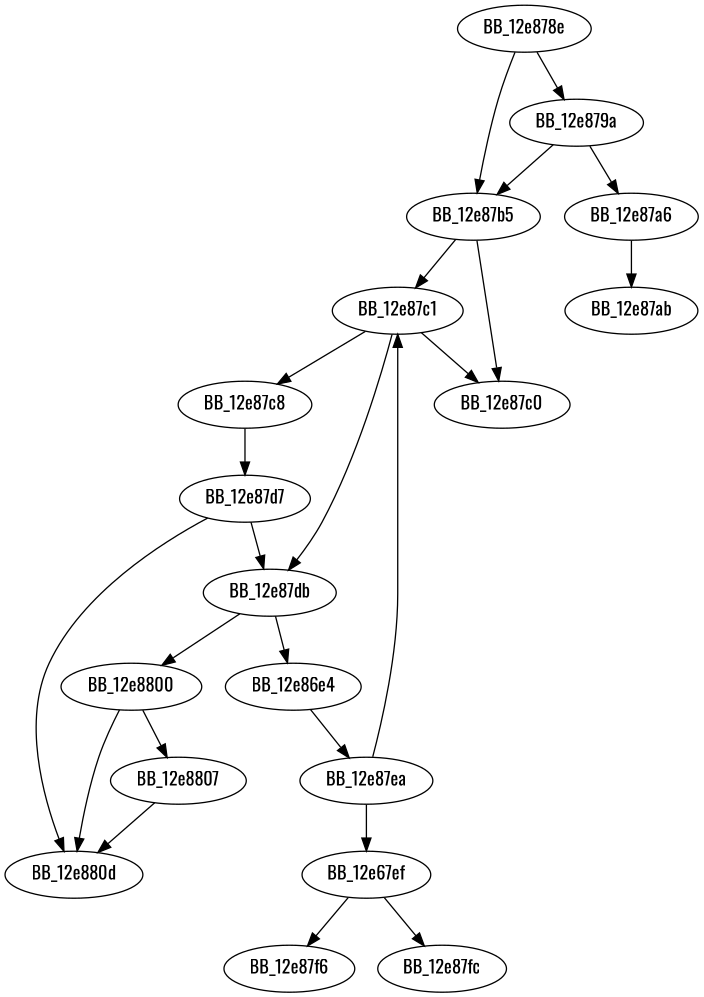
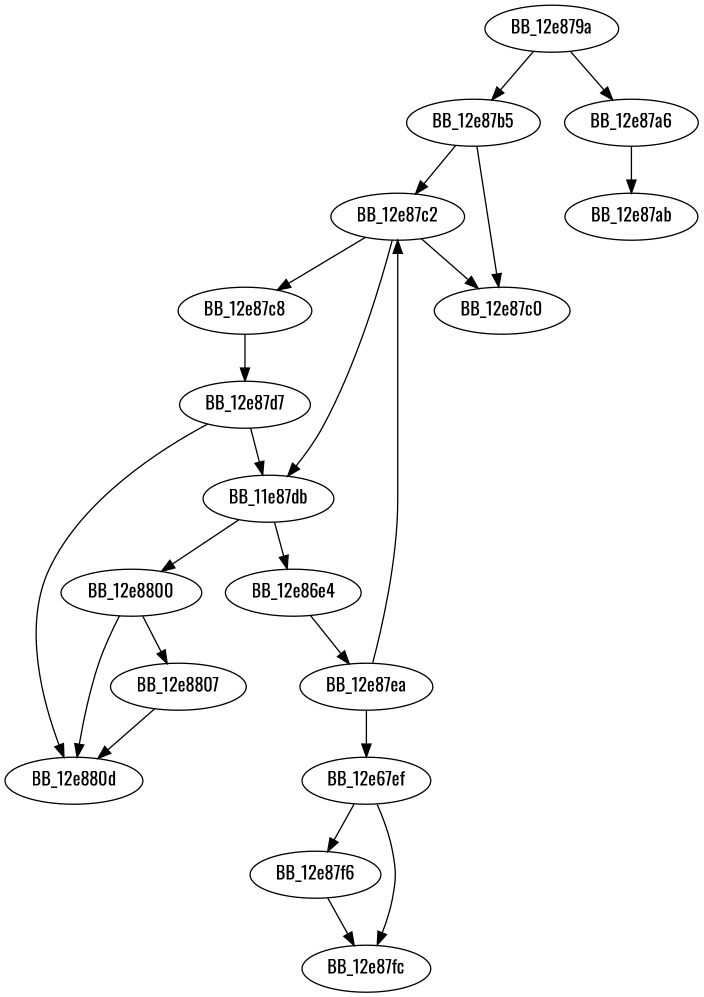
node "BB_12e878e": removed
node "BB_12e87c1": label "BB_12e87c1" -> "BB_12e87c2"
node "BB_12e87db": label "BB_12e87db" -> "BB_11e87db"
edge "BB_12e87f6" -> "BB_12e87fc": added
